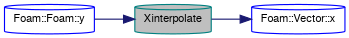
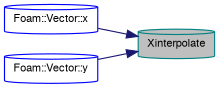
node "Foam::Foam::y": label "Foam::Foam::y" -> "Foam::Vector::y"
edge "Xinterpolate" -> "Foam::Vector::x": reversed
